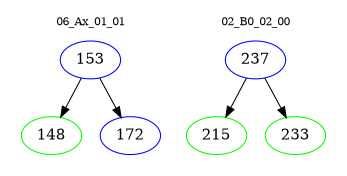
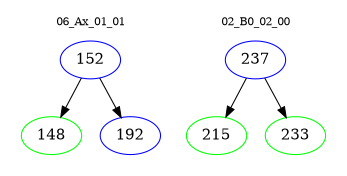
node "153": label "153" -> "152"
node "172": label "172" -> "192"
